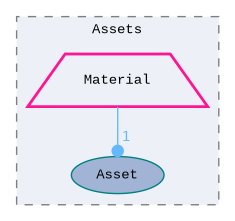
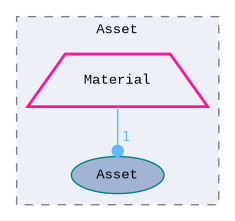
cluster "Assets": label "Assets" -> "Asset"
